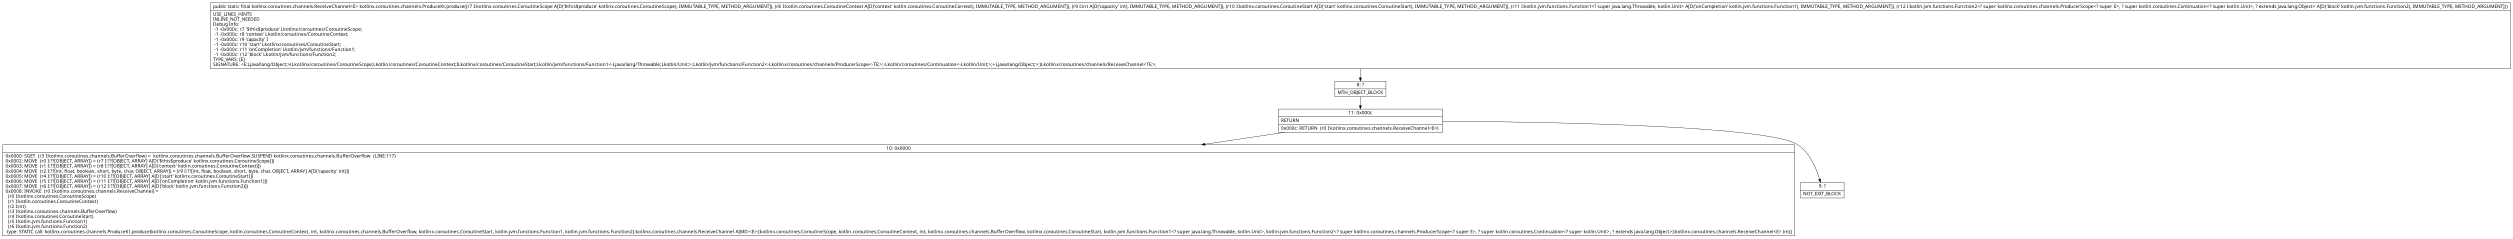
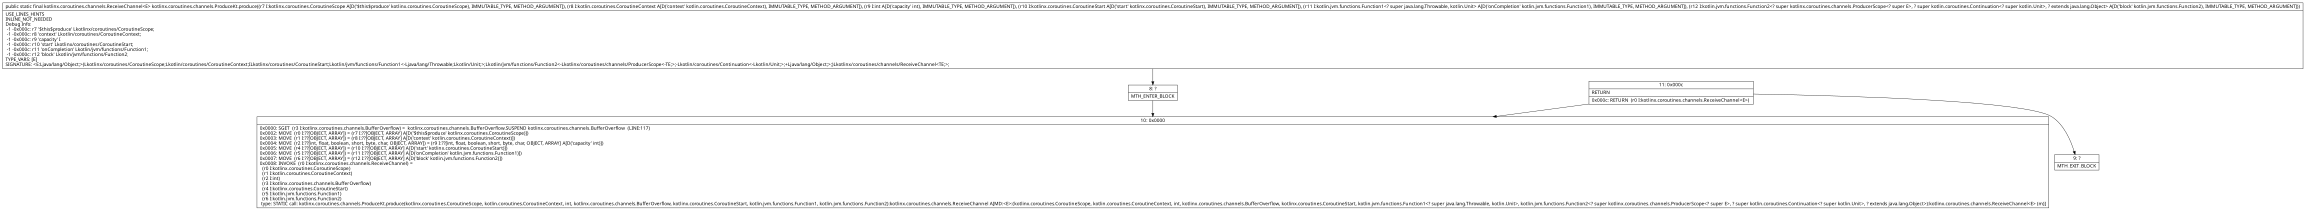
node "8: ?": text "MTH_OBJECT_BLOCK" -> "MTH_ENTER_BLOCK"
edge "8: ?" -> "11: 0x000c": now "8: ?" -> "10: 0x0000"
node "9: ?": text "NOT_EXIT_BLOCK" -> "MTH_EXIT_BLOCK"
